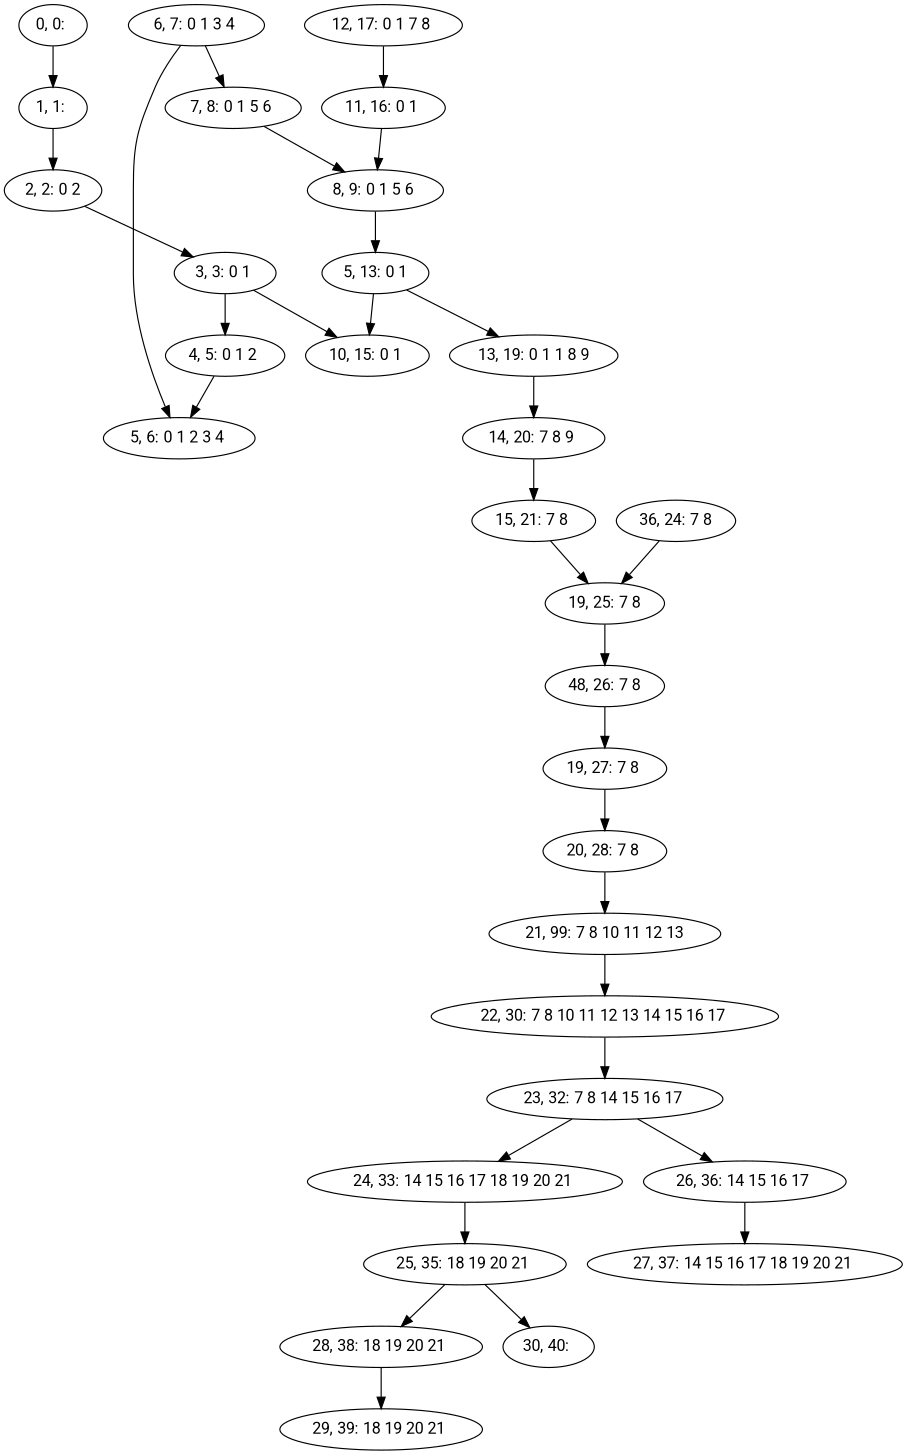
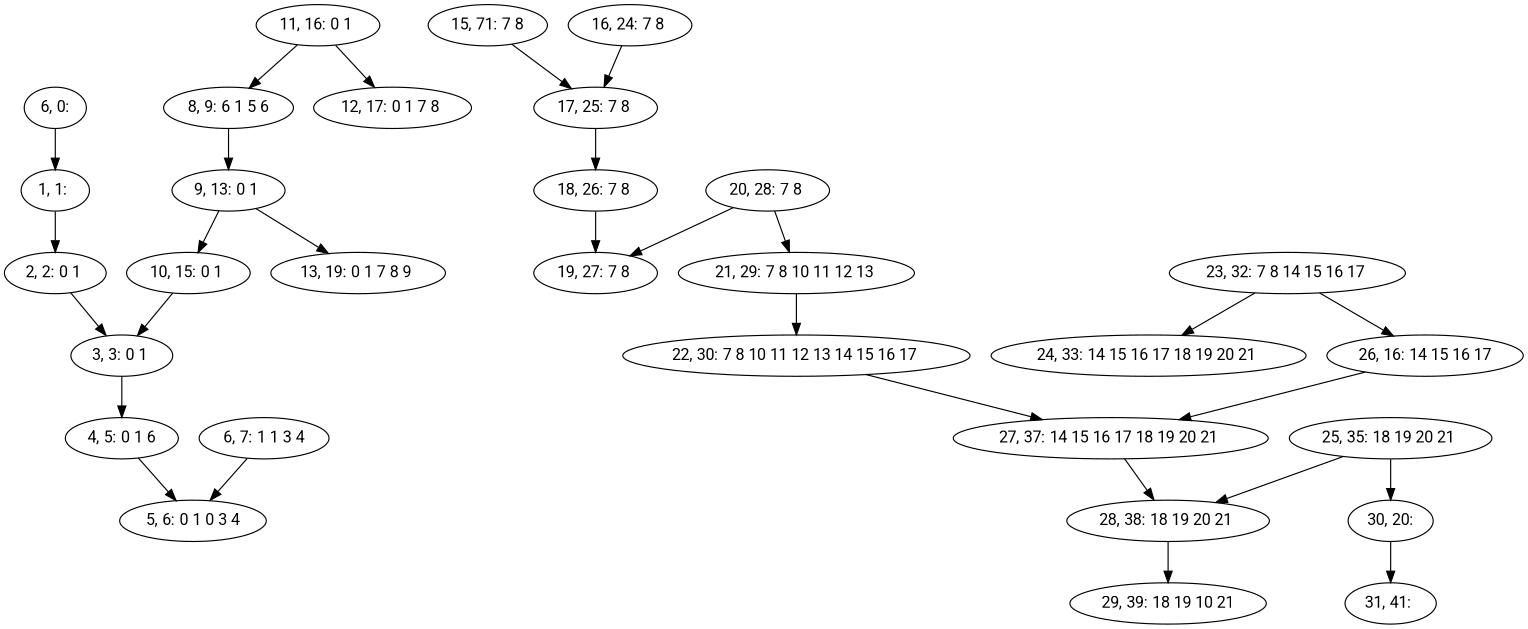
node "0, 0:": label "0, 0:" -> "6, 0:"
node "6, 7: 0 1 3 4": label "6, 7: 0 1 3 4" -> "6, 7: 1 1 3 4"
edge "12, 17: 0 1 7 8" -> "11, 16: 0 1": reversed
node "7, 8: 0 1 5 6": removed
node "2, 2: 0 2": label "2, 2: 0 2" -> "2, 2: 0 1"
node "8, 9: 0 1 5 6": label "8, 9: 0 1 5 6" -> "8, 9: 6 1 5 6"
node "5, 13: 0 1": label "5, 13: 0 1" -> "9, 13: 0 1"
edge "3, 3: 0 1" -> "10, 15: 0 1": reversed
node "4, 5: 0 1 2": label "4, 5: 0 1 2" -> "4, 5: 0 1 6"
node "13, 19: 0 1 1 8 9": label "13, 19: 0 1 1 8 9" -> "13, 19: 0 1 7 8 9"
node "5, 6: 0 1 2 3 4": label "5, 6: 0 1 2 3 4" -> "5, 6: 0 1 0 3 4"
node "14, 20: 7 8 9": removed
edge "27, 37: 14 15 16 17 18 19 20 21" -> "28, 38: 18 19 20 21": added
node "15, 21: 7 8": label "15, 21: 7 8" -> "15, 71: 7 8"
node "36, 24: 7 8": label "36, 24: 7 8" -> "16, 24: 7 8"
node "19, 25: 7 8": label "19, 25: 7 8" -> "17, 25: 7 8"
node "31, 41:": added
node "48, 26: 7 8": label "48, 26: 7 8" -> "18, 26: 7 8"
edge "19, 27: 7 8" -> "20, 28: 7 8": reversed
node "21, 99: 7 8 10 11 12 13": label "21, 99: 7 8 10 11 12 13" -> "21, 29: 7 8 10 11 12 13"
edge "22, 30: 7 8 10 11 12 13 14 15 16 17" -> "23, 32: 7 8 14 15 16 17": now "22, 30: 7 8 10 11 12 13 14 15 16 17" -> "27, 37: 14 15 16 17 18 19 20 21"
node "26, 36: 14 15 16 17": label "26, 36: 14 15 16 17" -> "26, 16: 14 15 16 17"
edge "24, 33: 14 15 16 17 18 19 20 21" -> "25, 35: 18 19 20 21": removed
node "30, 40:": label "30, 40:" -> "30, 20:"
node "29, 39: 18 19 20 21": label "29, 39: 18 19 20 21" -> "29, 39: 18 19 10 21"
